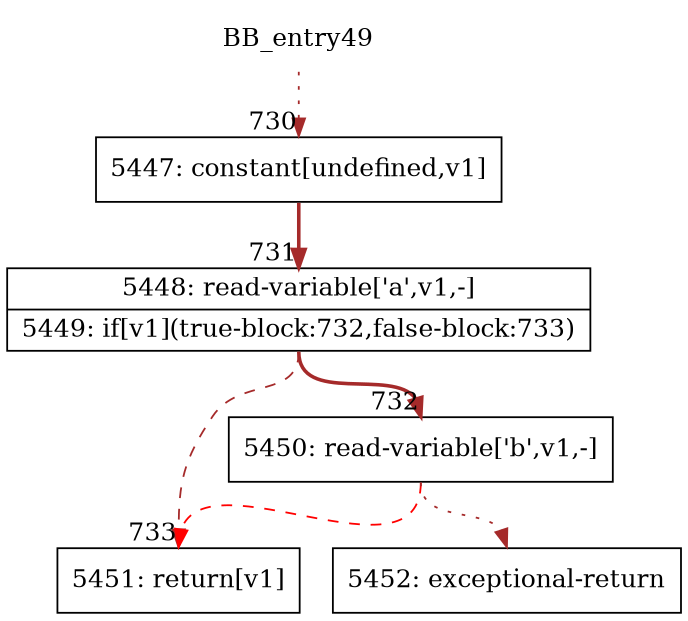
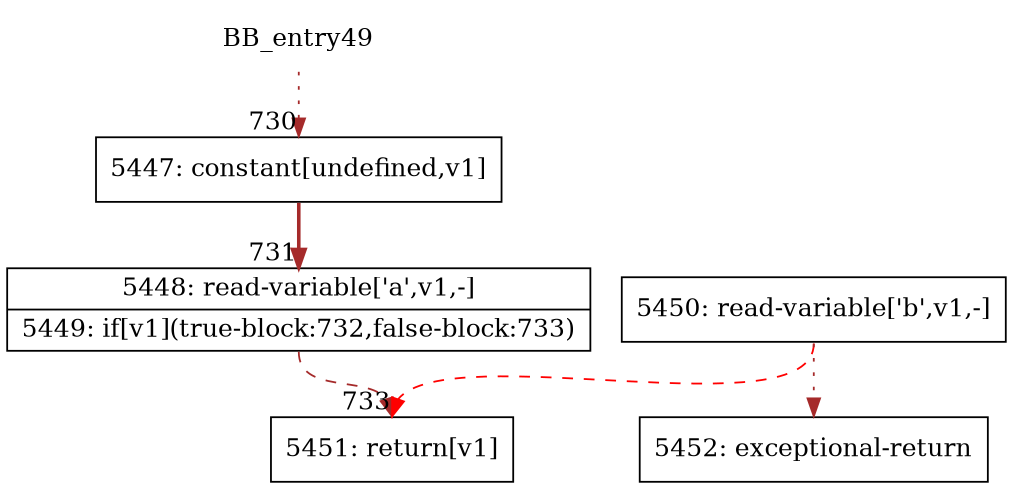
edge "5448: read-variable['a',v1,-]" -> "5450: read-variable['b',v1,-]": removed
